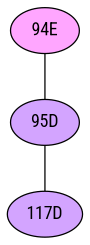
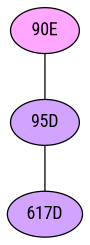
node "94E": label "94E" -> "90E"
node "117D": label "117D" -> "617D"
